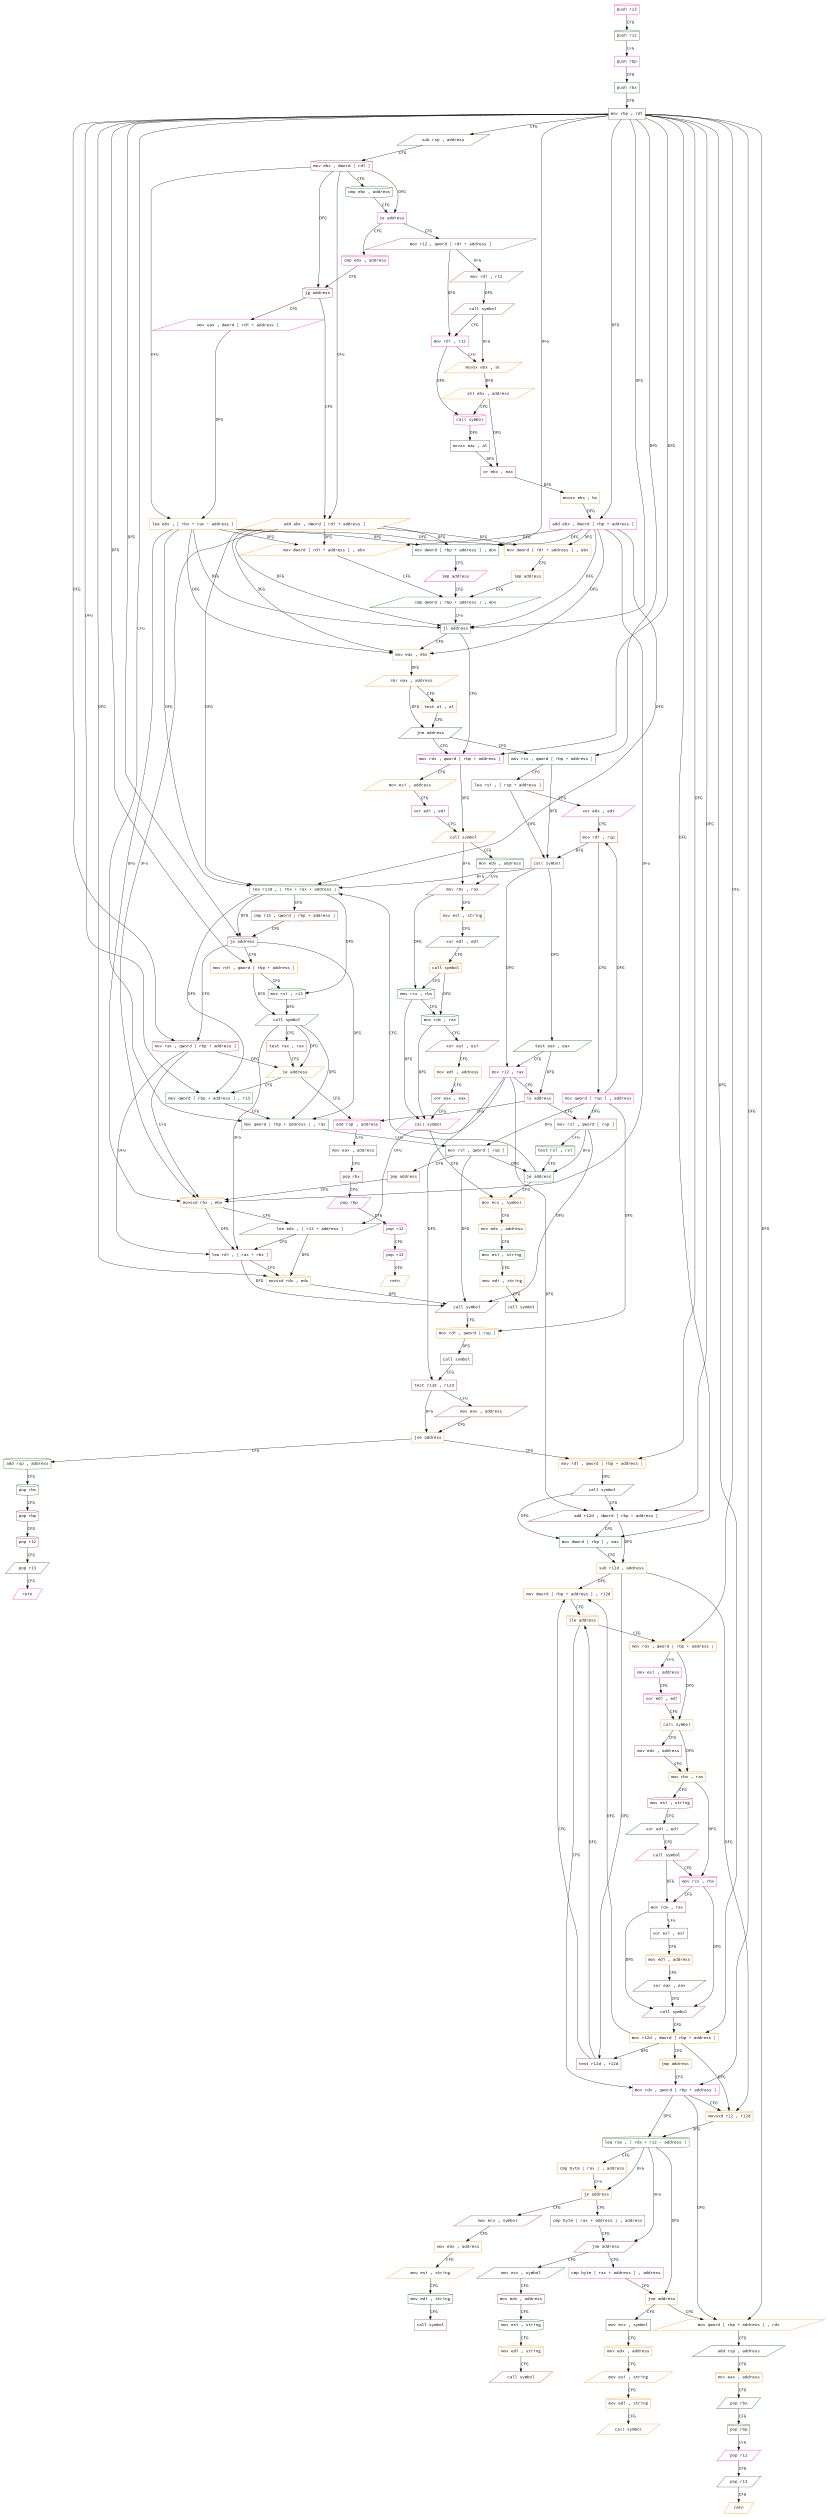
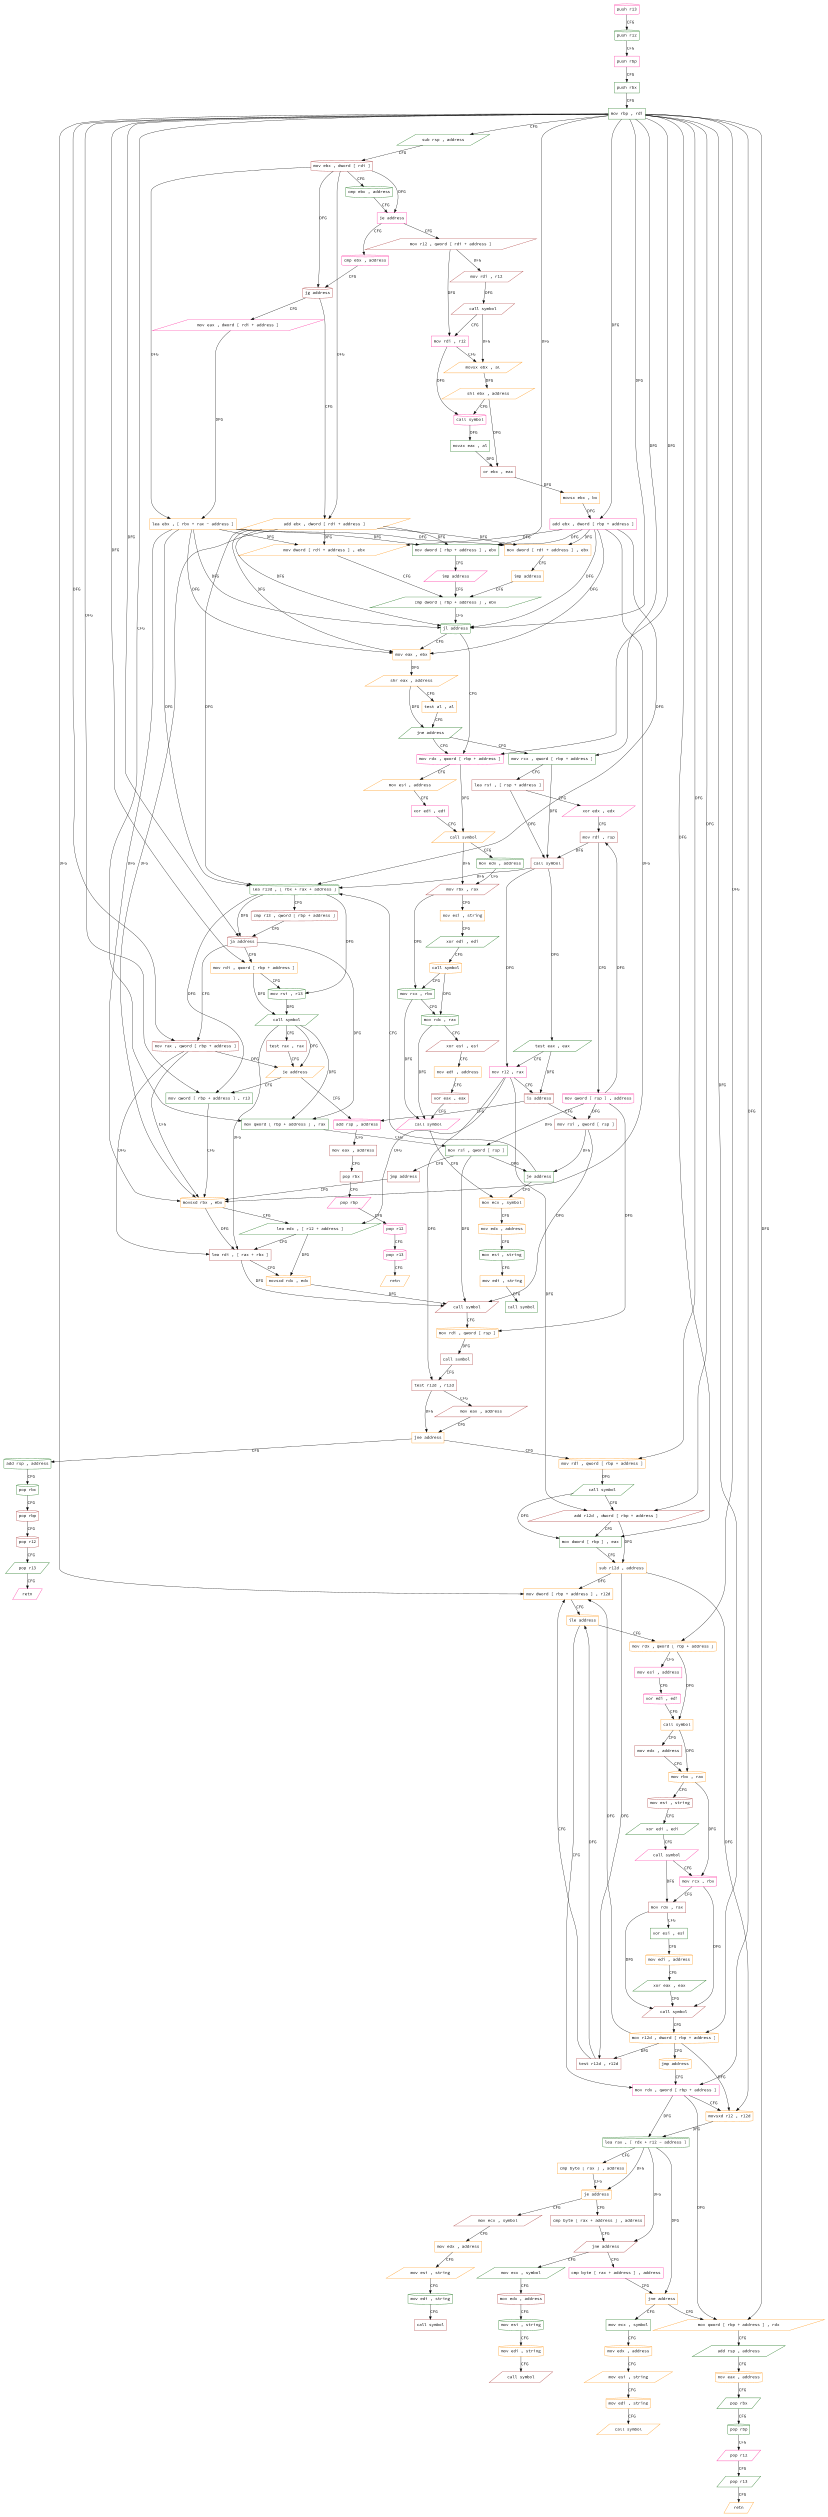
edge "mov rbp , rdi" -> "movsxd rdx , edx": now "mov rbp , rdi" -> "mov dword [ rbp + address ] , r12d"
edge "mov qword [ rbp + address ] , r13" -> "mov qword [ rbp + address ] , rax": now "mov qword [ rbp + address ] , r13" -> "movsxd rbx , ebx"
node "test rsi , rsi": removed
